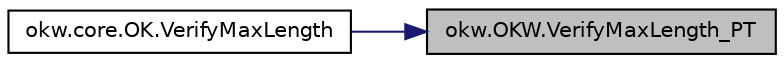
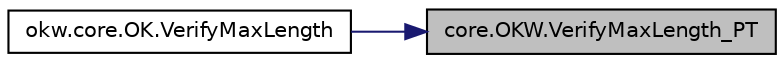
node "okw.OKW.VerifyMaxLength_PT": label "okw.OKW.VerifyMaxLength_PT" -> "core.OKW.VerifyMaxLength_PT"
